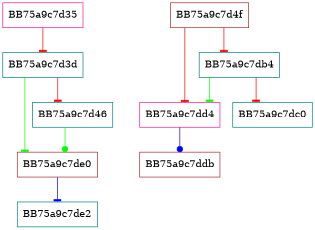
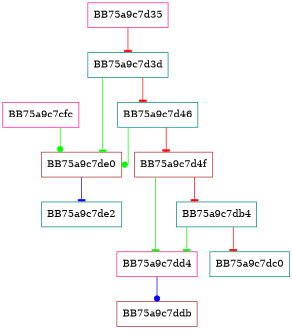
edge "BB75a9c7d4f" -> "BB75a9c7dd4": color red -> green
node "BB75a9c7cfc": added
edge "BB75a9c7d46" -> "BB75a9c7d4f": added
